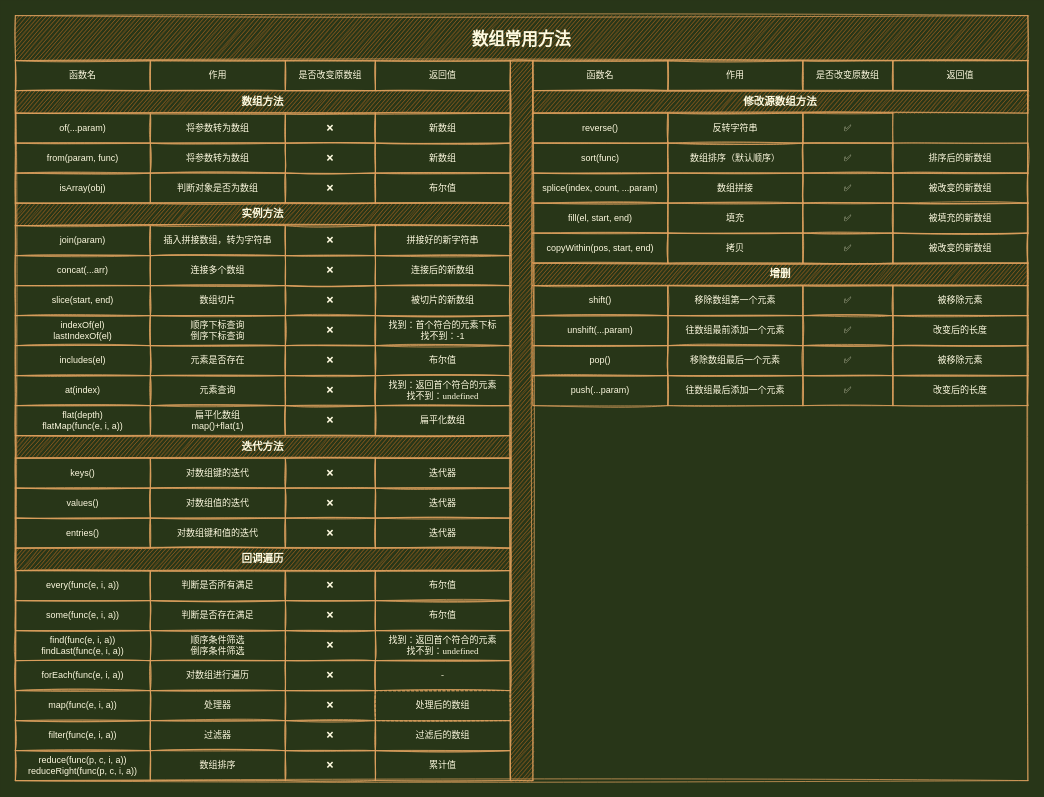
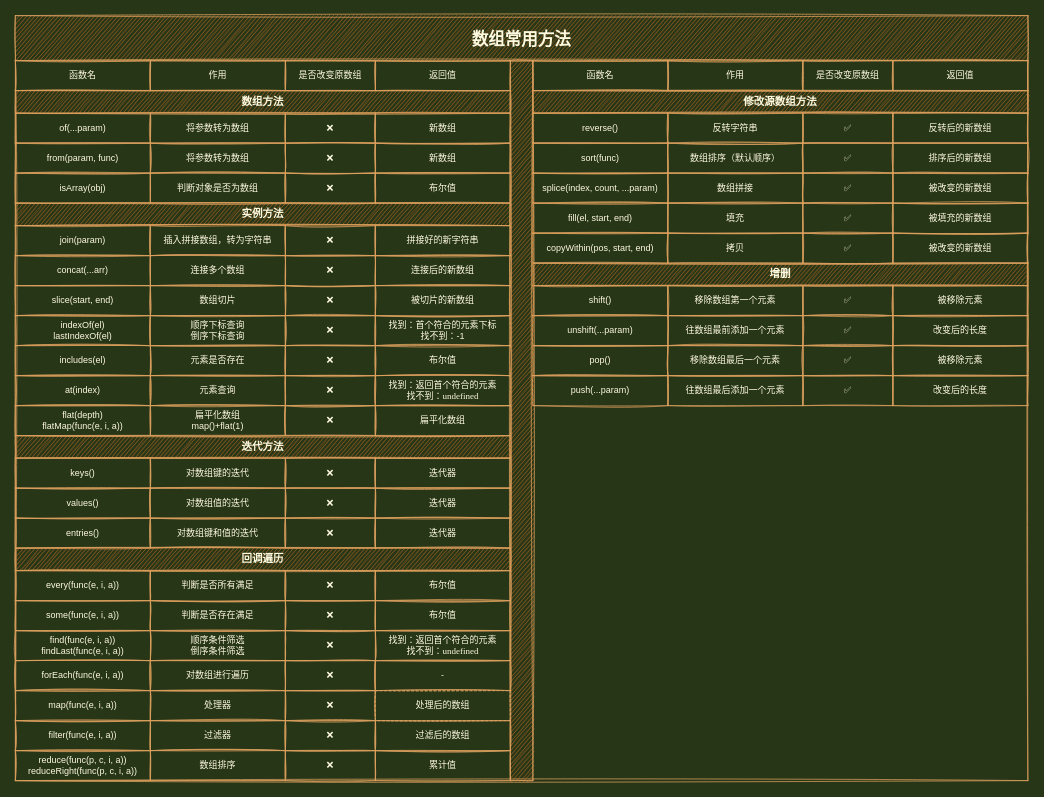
node "反转后的新数组": added
